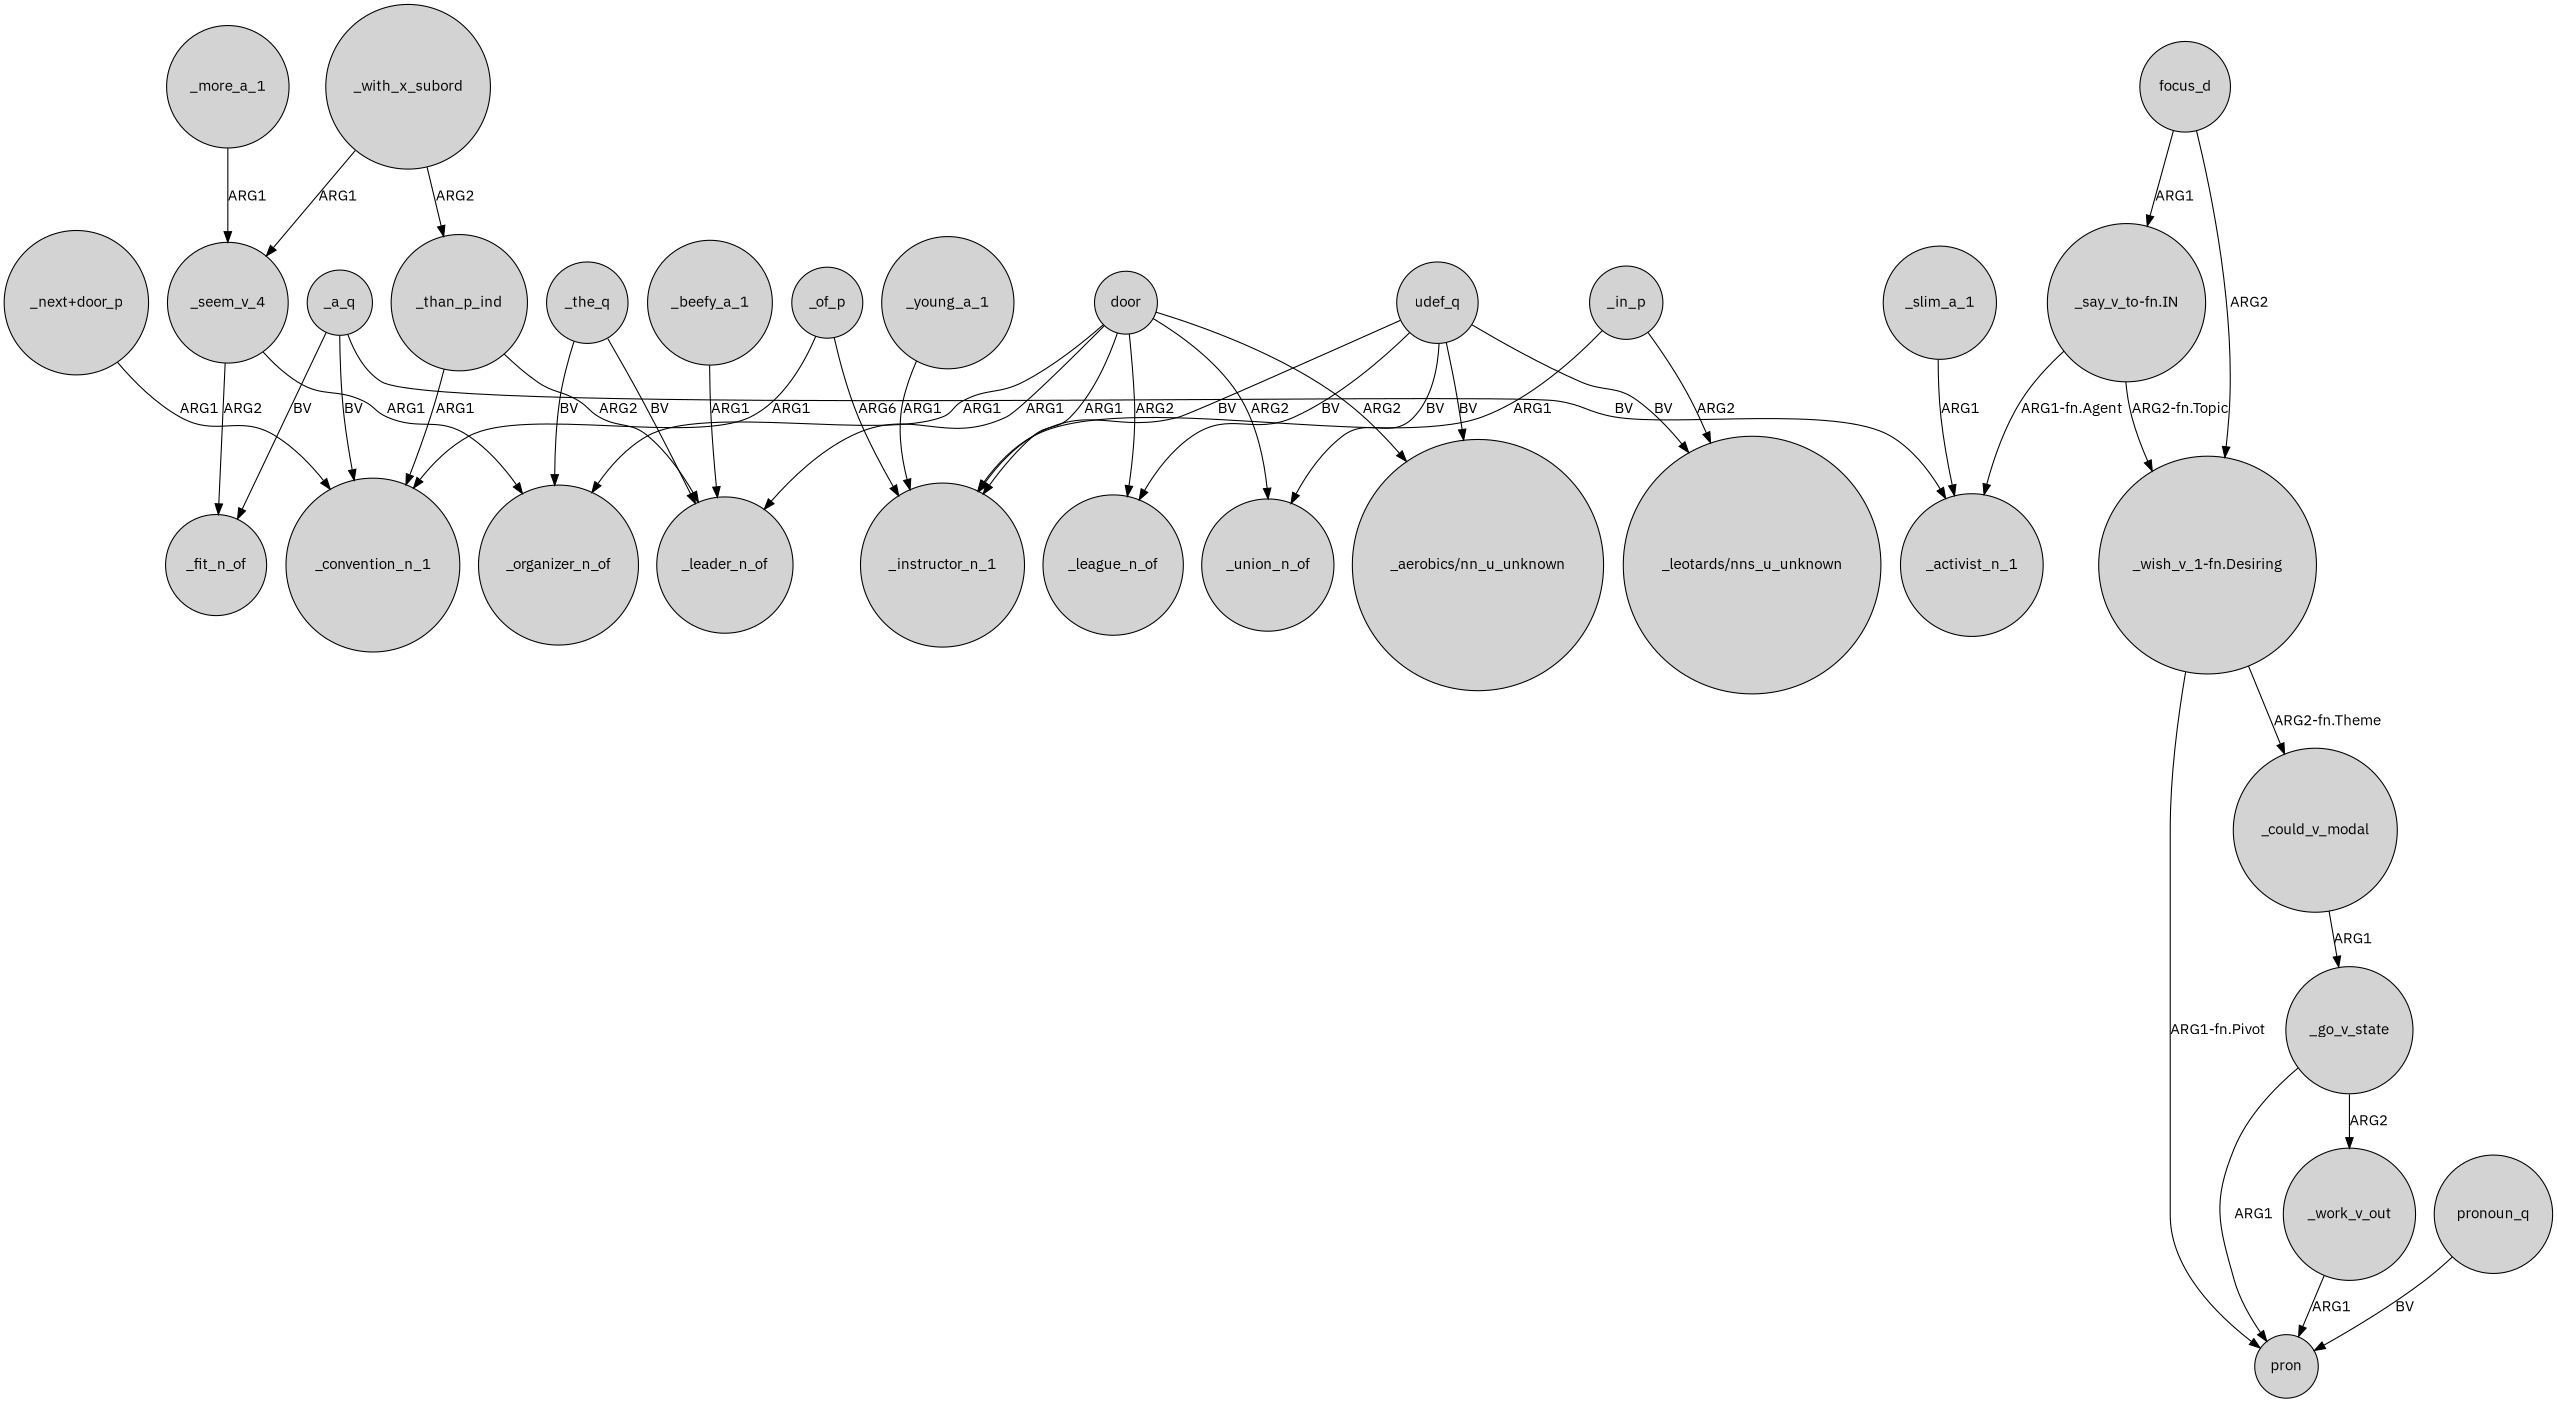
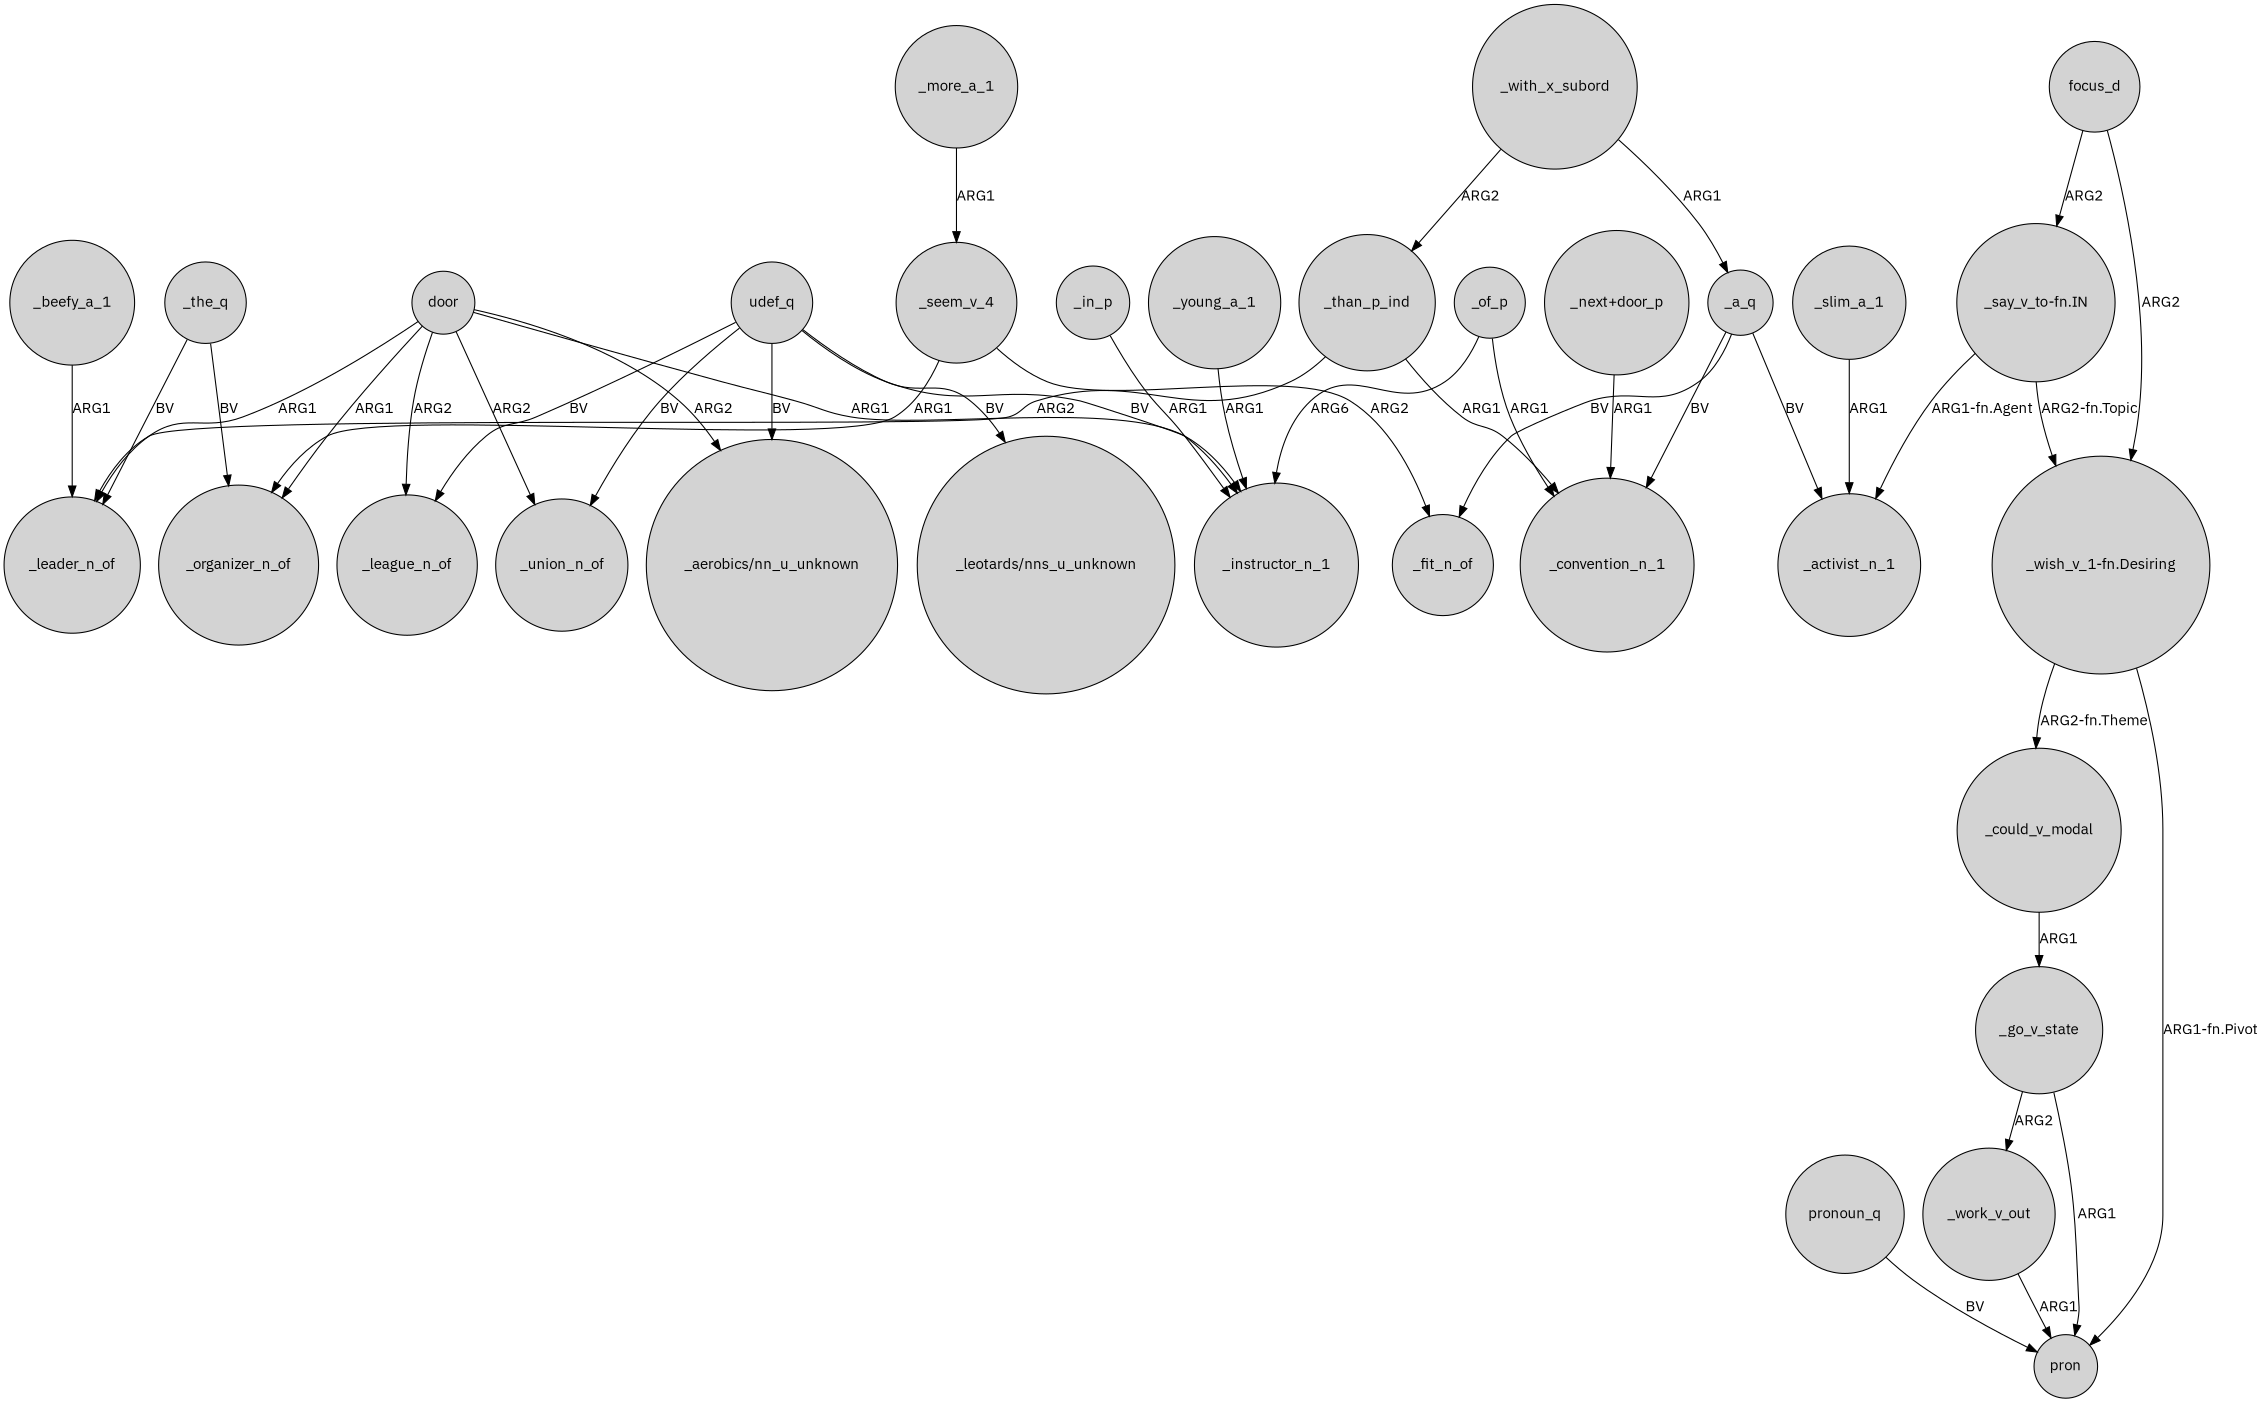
edge "focus_d" -> "_say_v_to-fn.IN": label "ARG1" -> "ARG2"
edge "_with_x_subord" -> "_seem_v_4": now "_with_x_subord" -> "_a_q"
edge "_in_p" -> "_leotards/nns_u_unknown": removed, label "ARG2"
